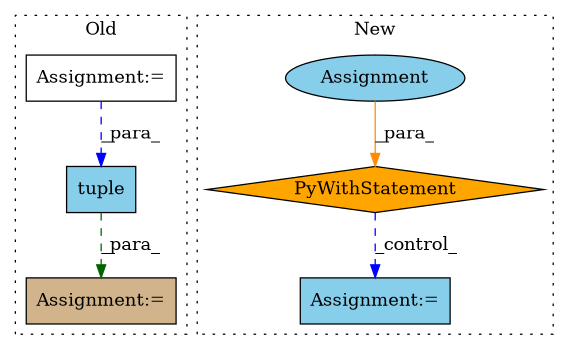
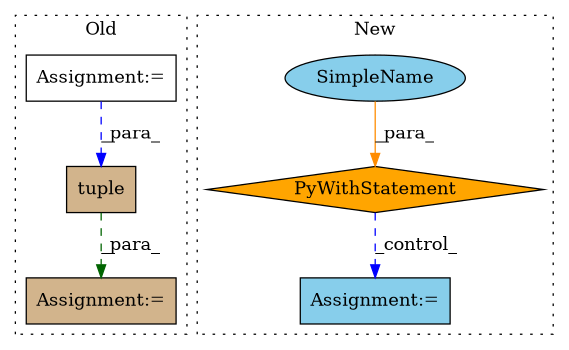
node "Assignment": label "Assignment" -> "SimpleName"
node "tuple": fillcolor skyblue -> tan
